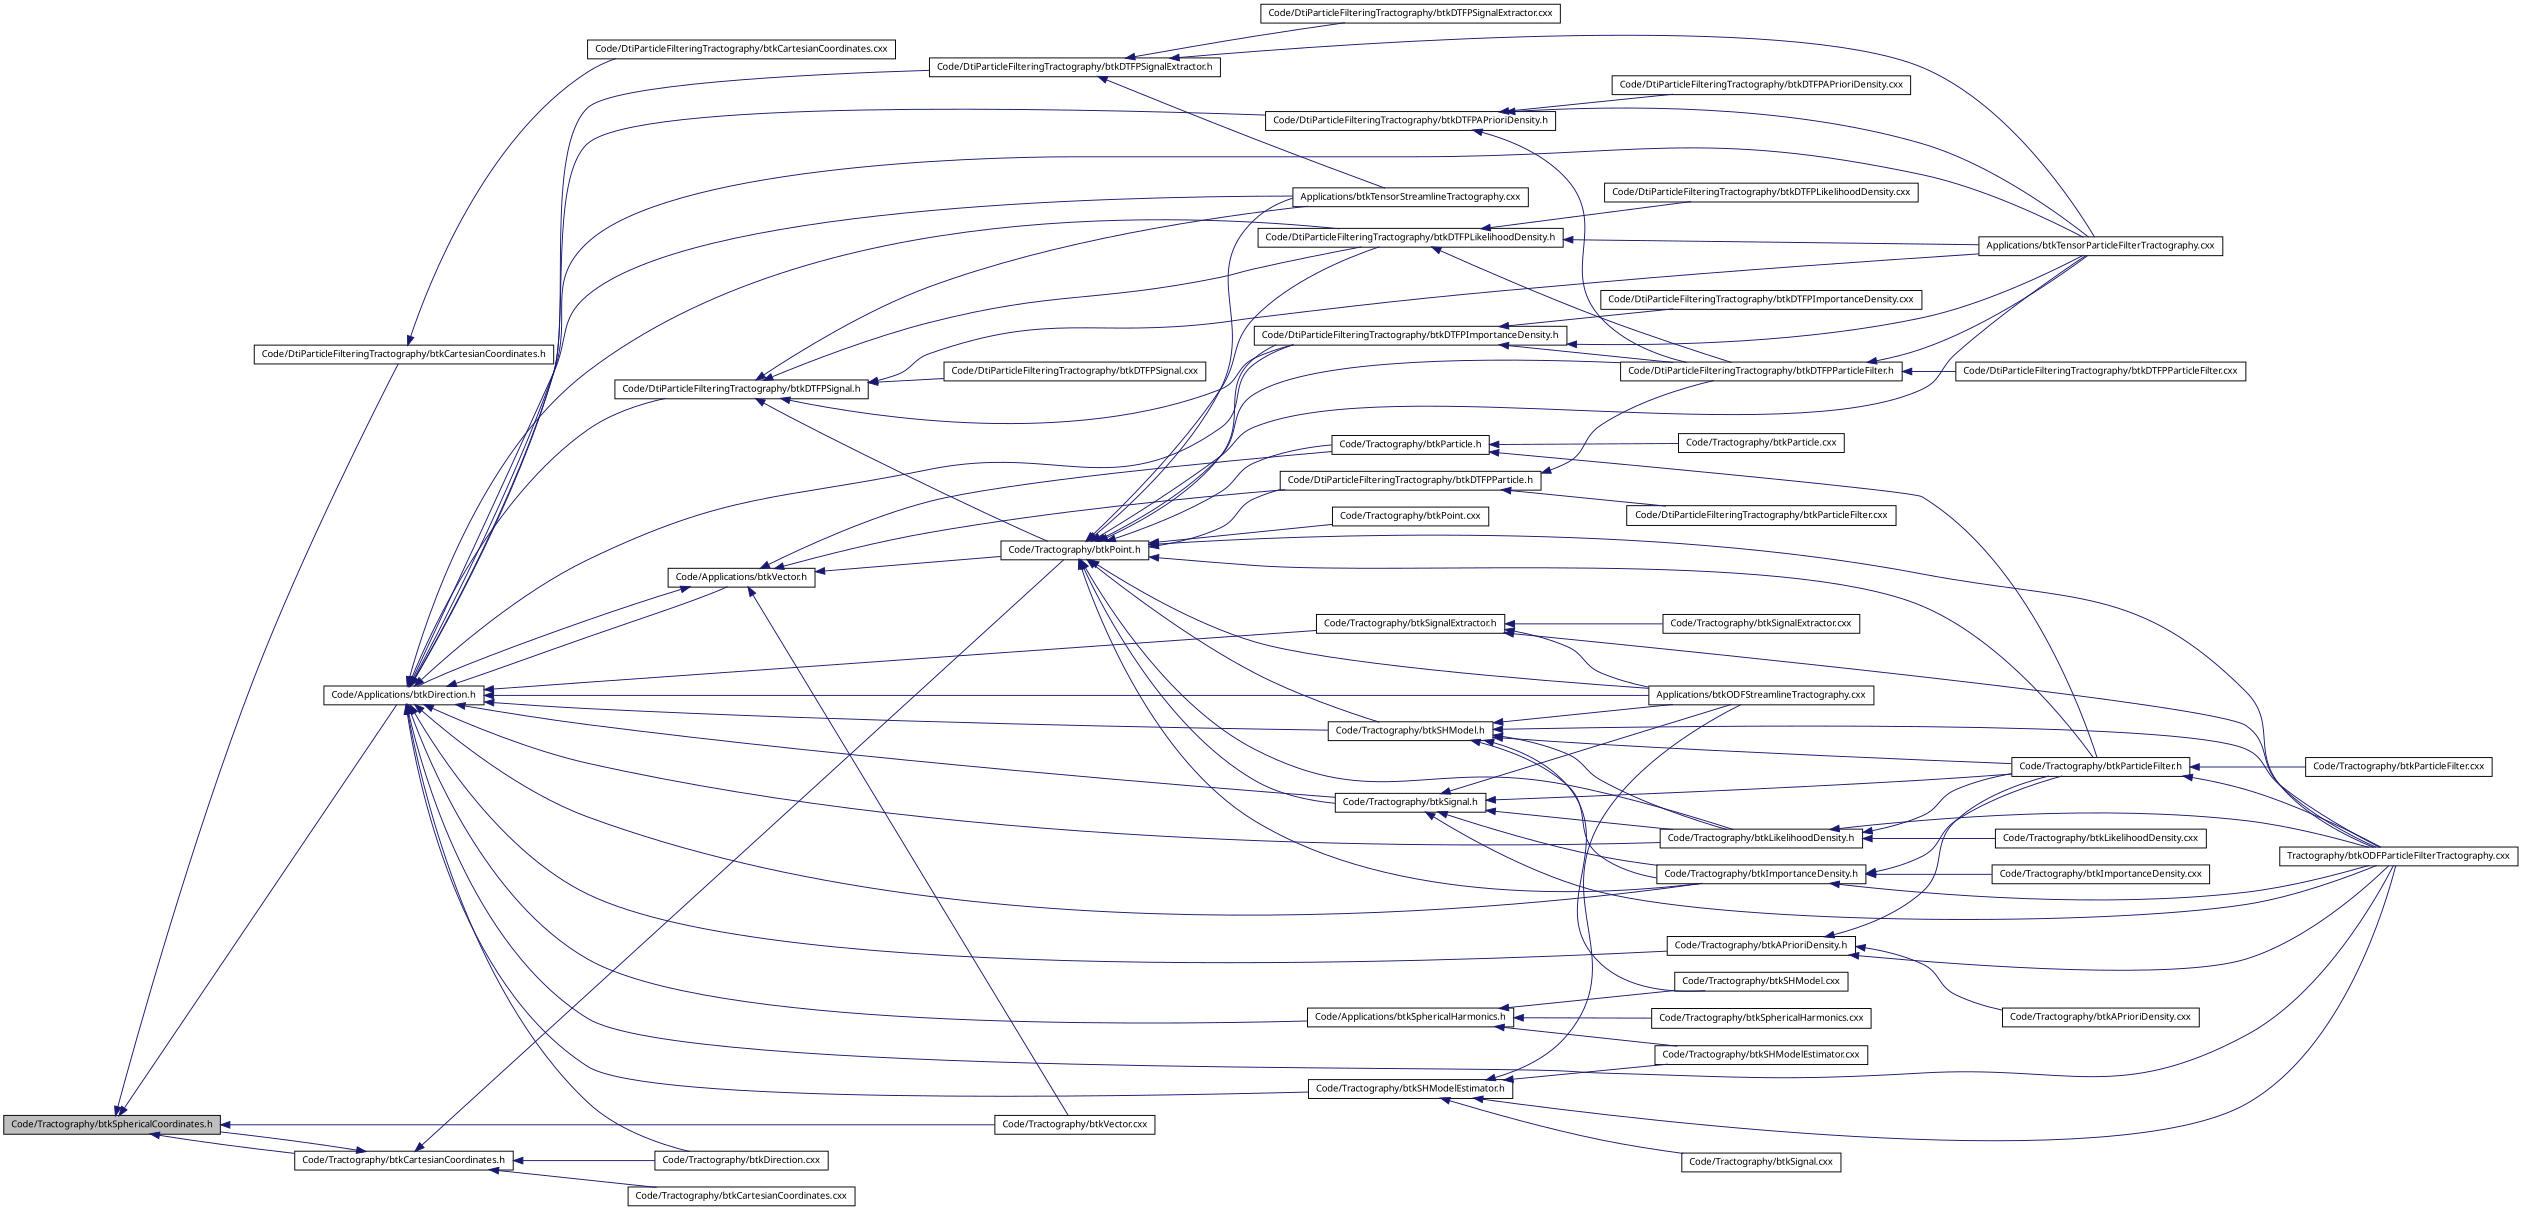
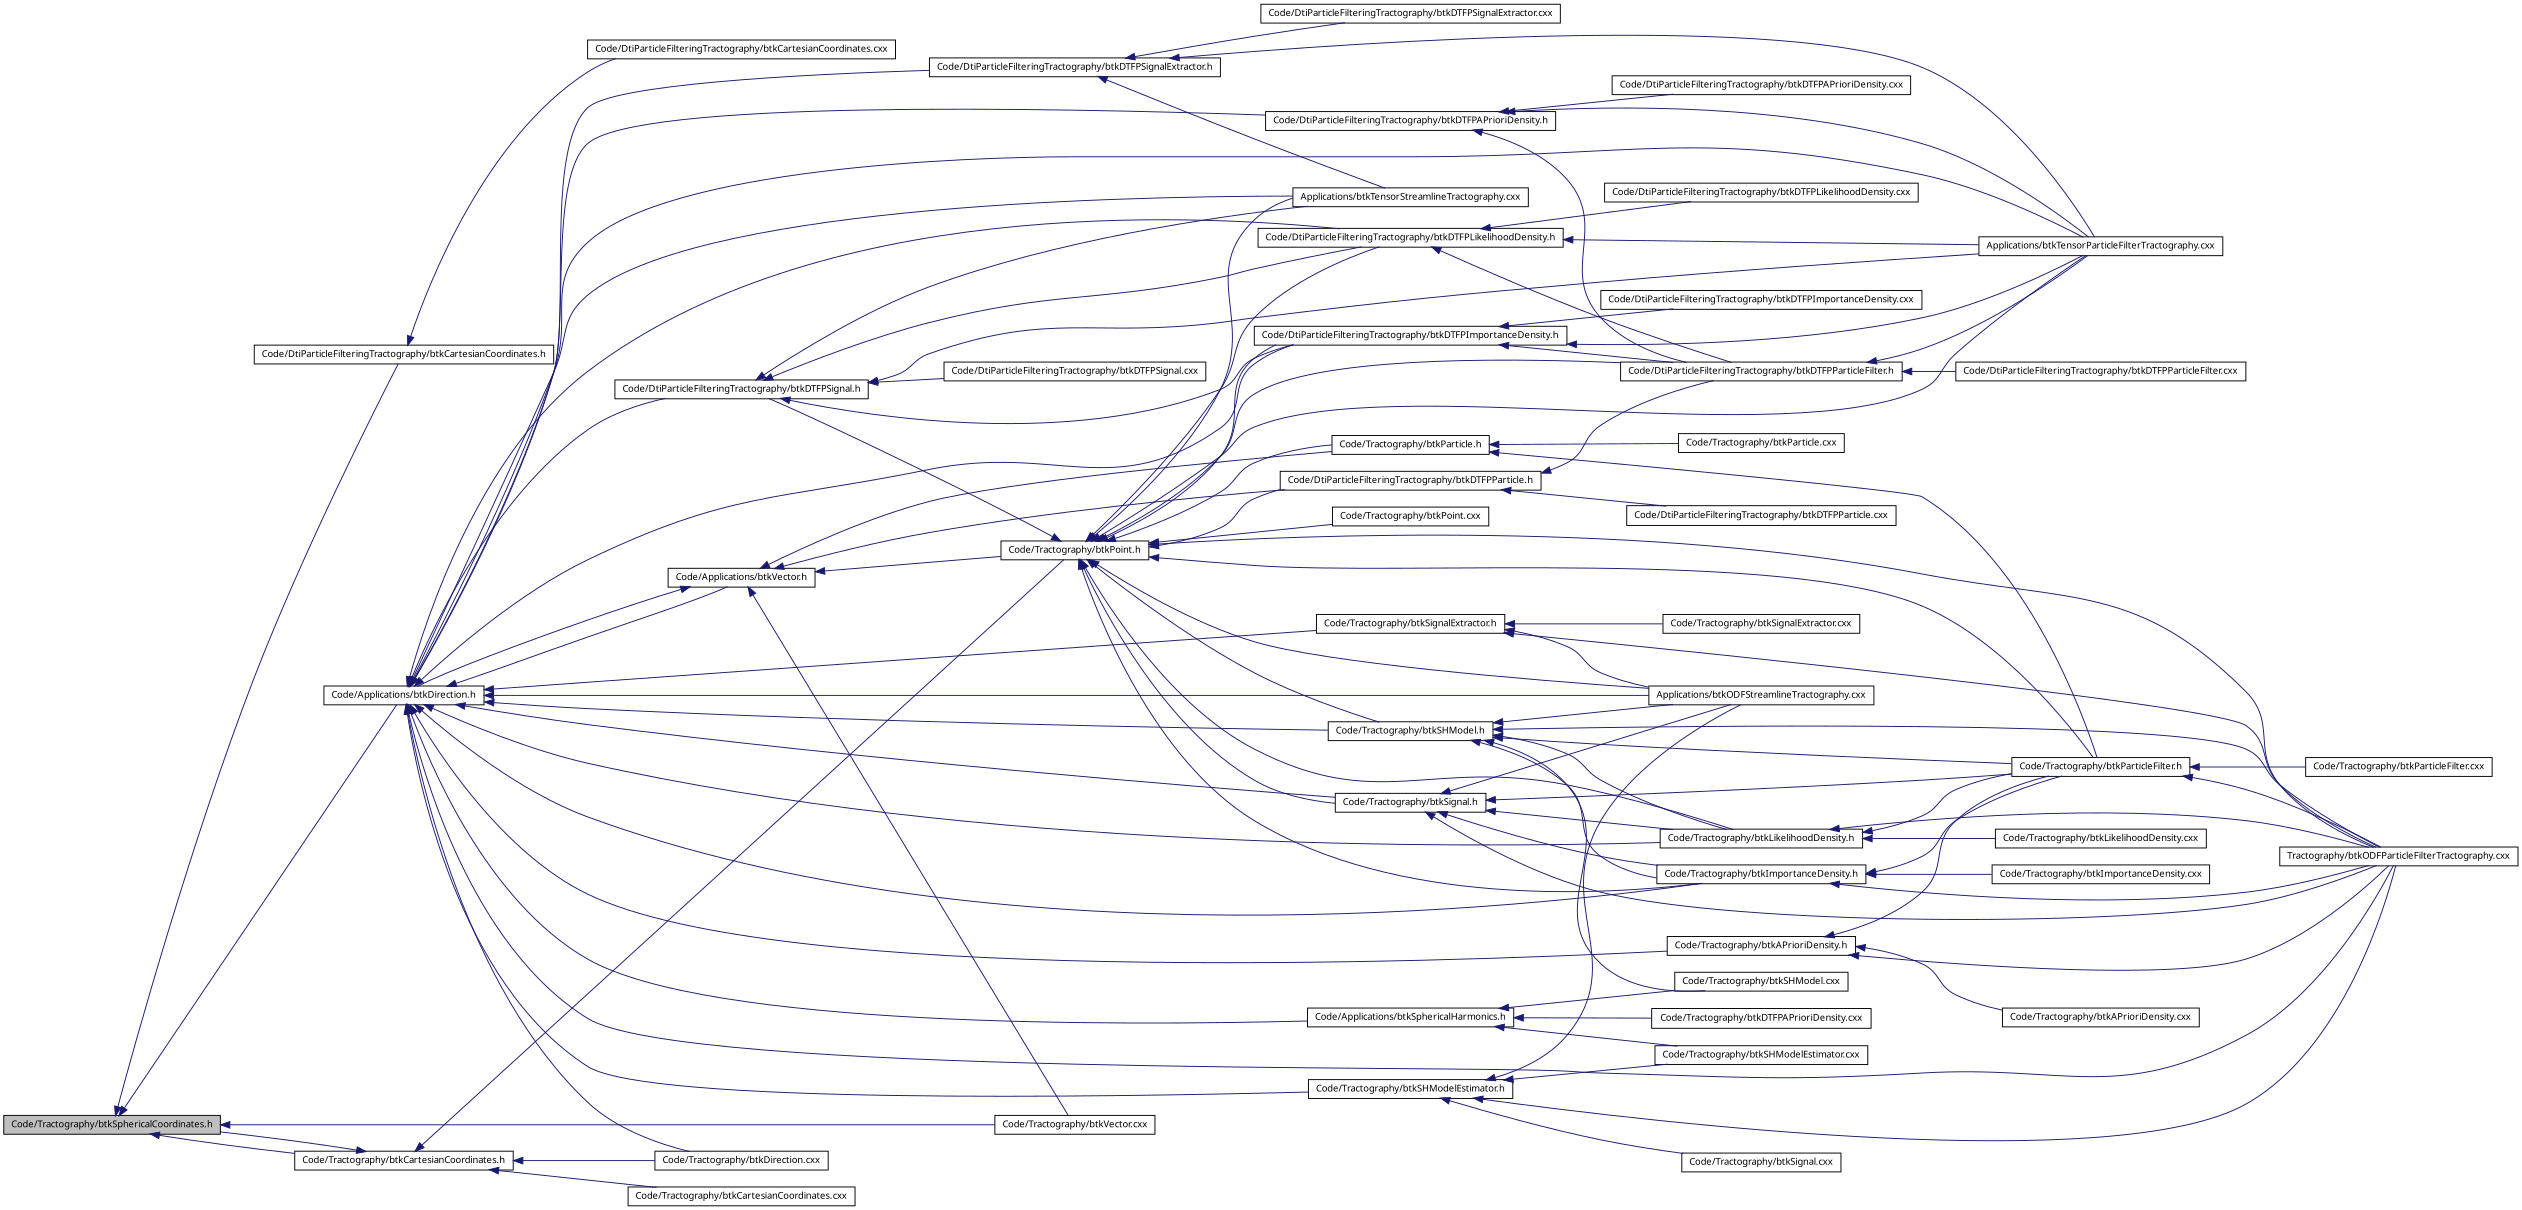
edge "Code/Tractography/btkPoint.h" -> "Code/DtiParticleFilteringTractography/btkDTFPSignal.h": reversed
node "Code/DtiParticleFilteringTractography/btkParticleFilter.cxx": label "Code/DtiParticleFilteringTractography/btkParticleFilter.cxx" -> "Code/DtiParticleFilteringTractography/btkDTFPParticle.cxx"
node "Code/Tractography/btkSphericalHarmonics.cxx": label "Code/Tractography/btkSphericalHarmonics.cxx" -> "Code/Tractography/btkDTFPAPrioriDensity.cxx"
